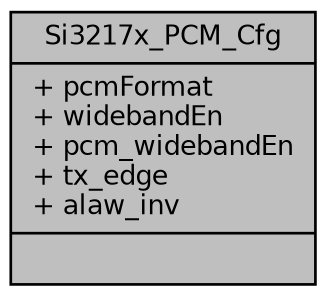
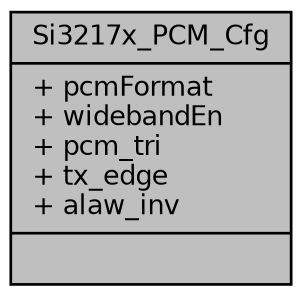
node "Si3217x_PCM_Cfg": text "+ pcm_widebandEn" -> "+ pcm_tri"
